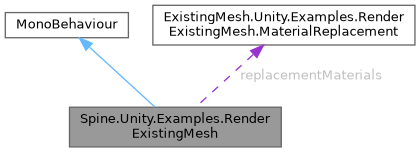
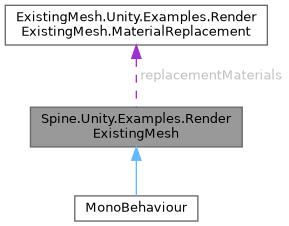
edge "Spine.Unity.Examples.Render ExistingMesh" -> "MonoBehaviour": reversed
